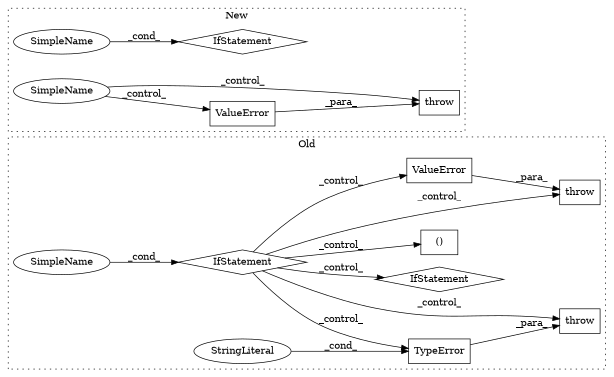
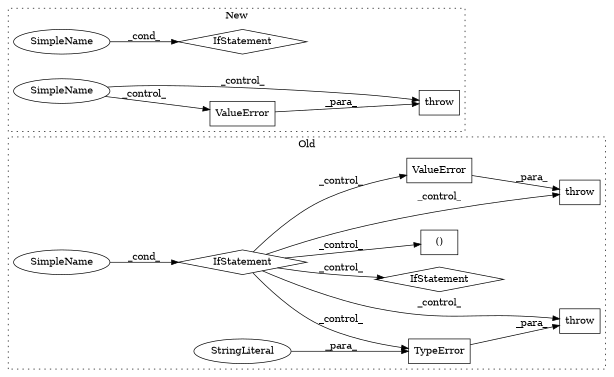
edge "StringLiteral" -> "TypeError": label "_cond_" -> "_para_"
